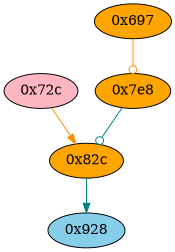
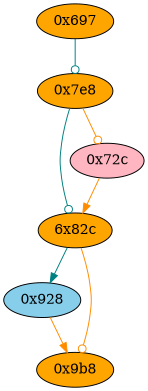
edge "0x697" -> "0x7e8": color darkorange -> teal
edge "0x7e8" -> "0x72c": added
node "0x82c": label "0x82c" -> "6x82c"
node "0x9b8": added
